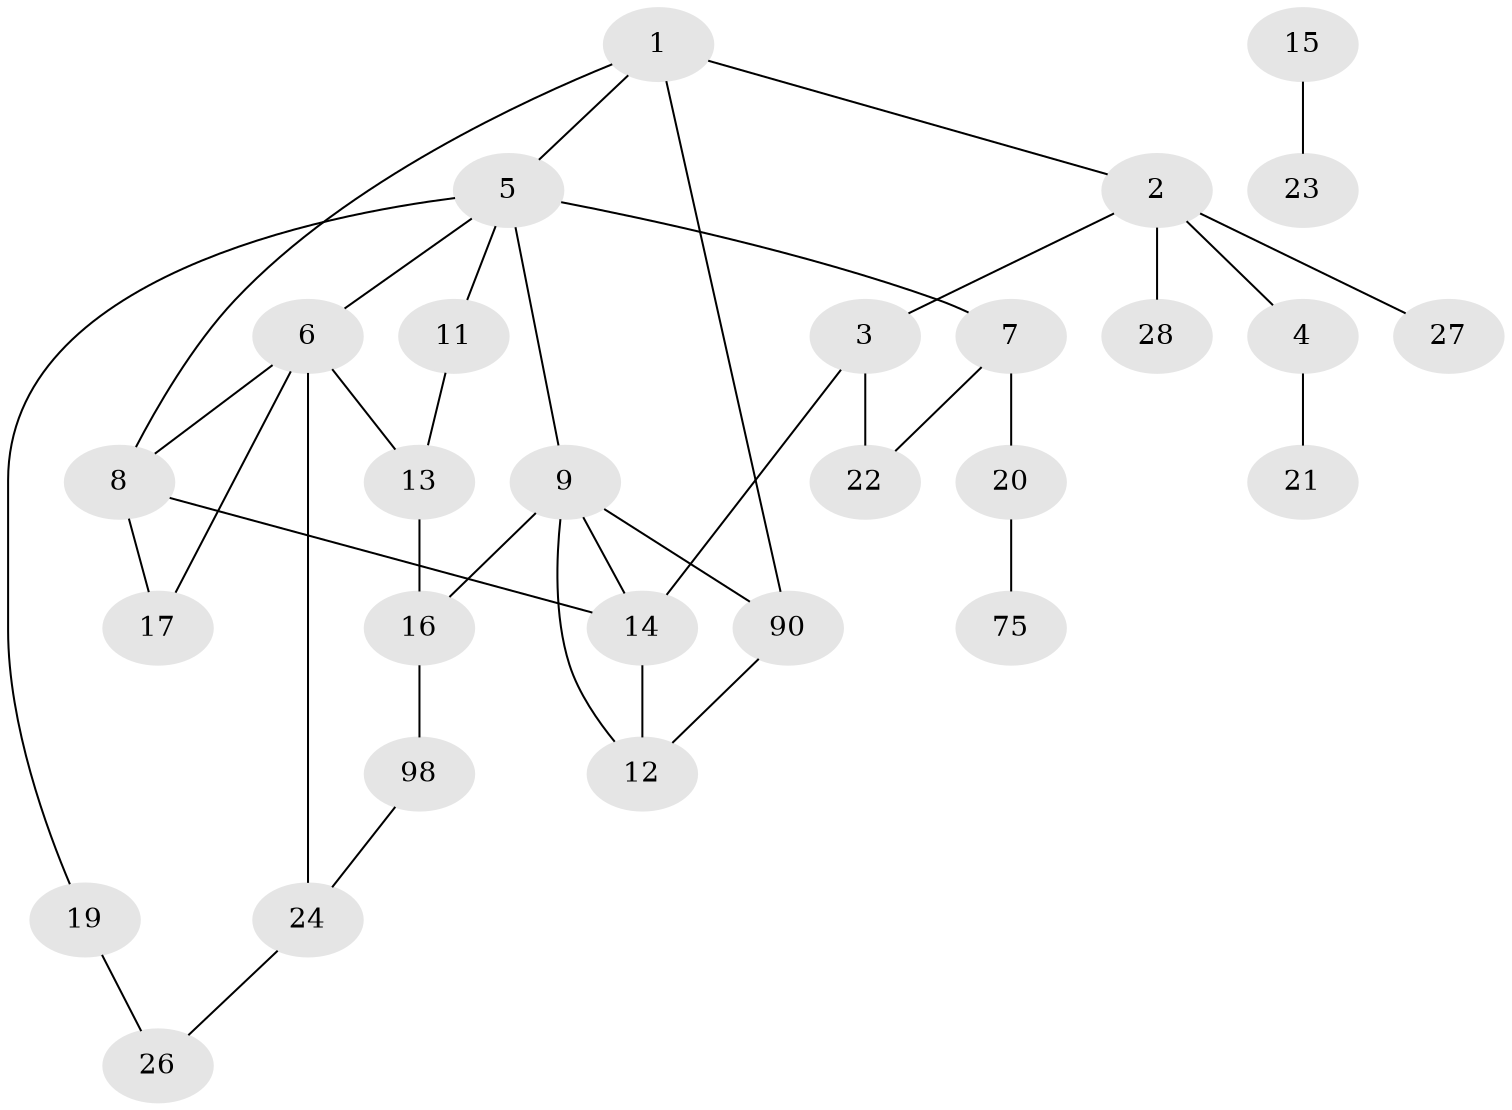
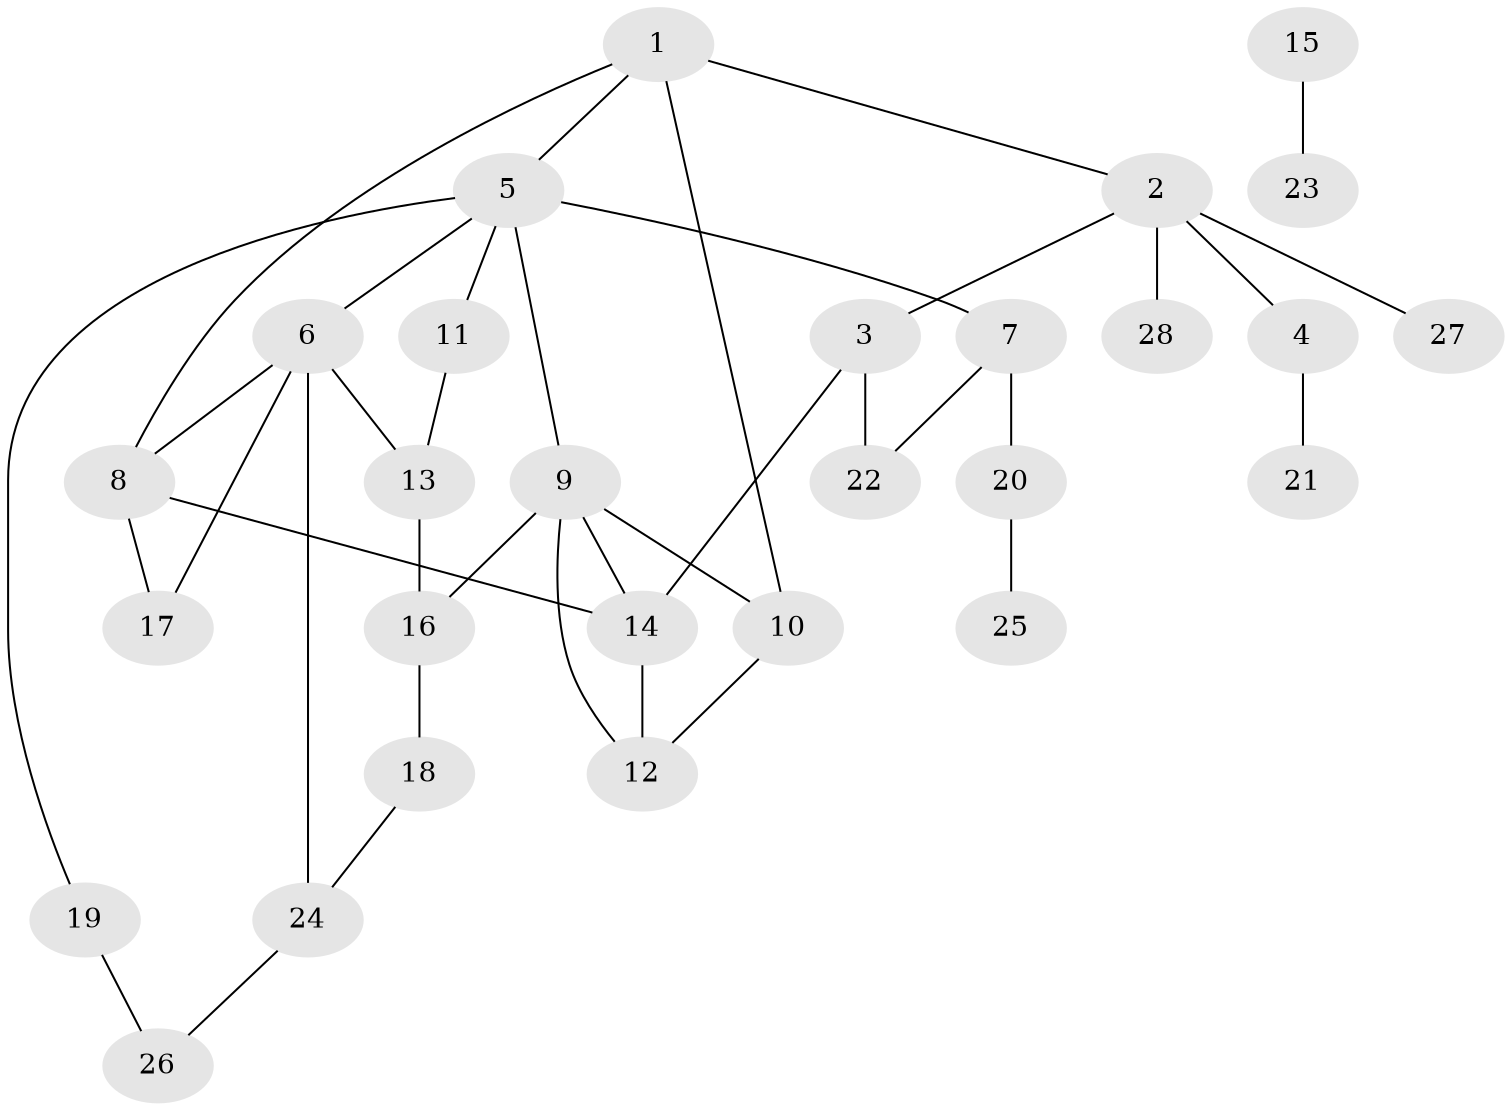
node "90": label "90" -> "10"
node "75": label "75" -> "25"
node "98": label "98" -> "18"
